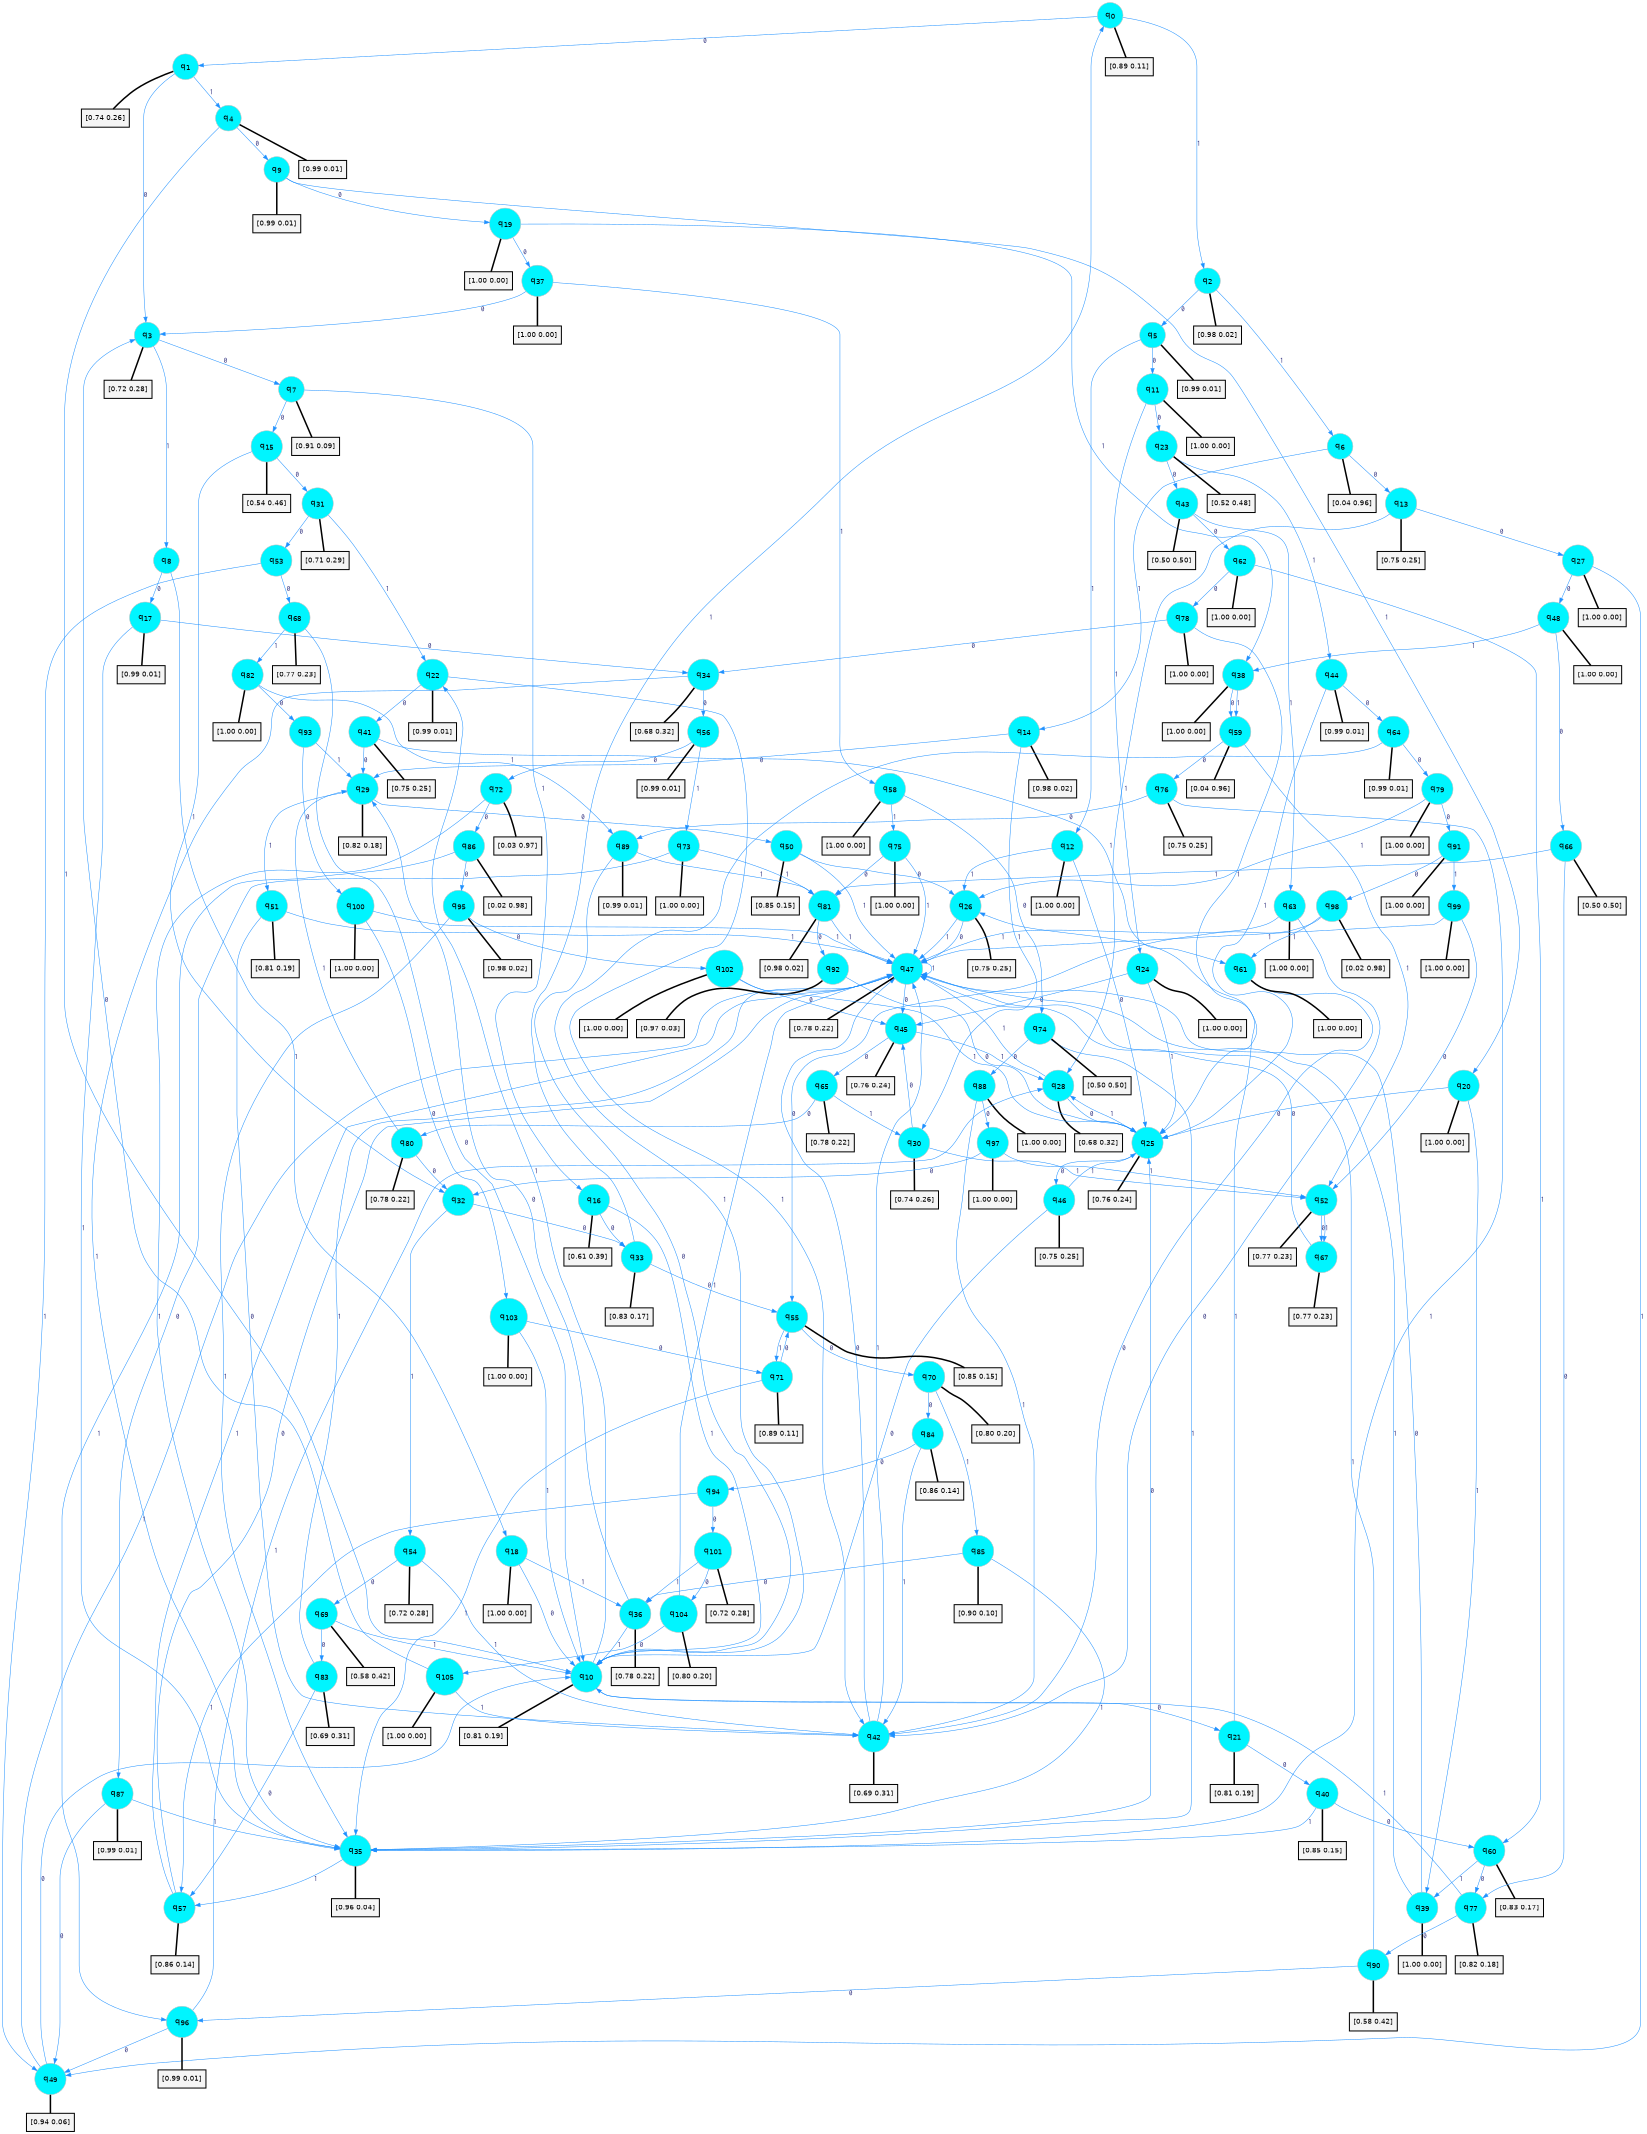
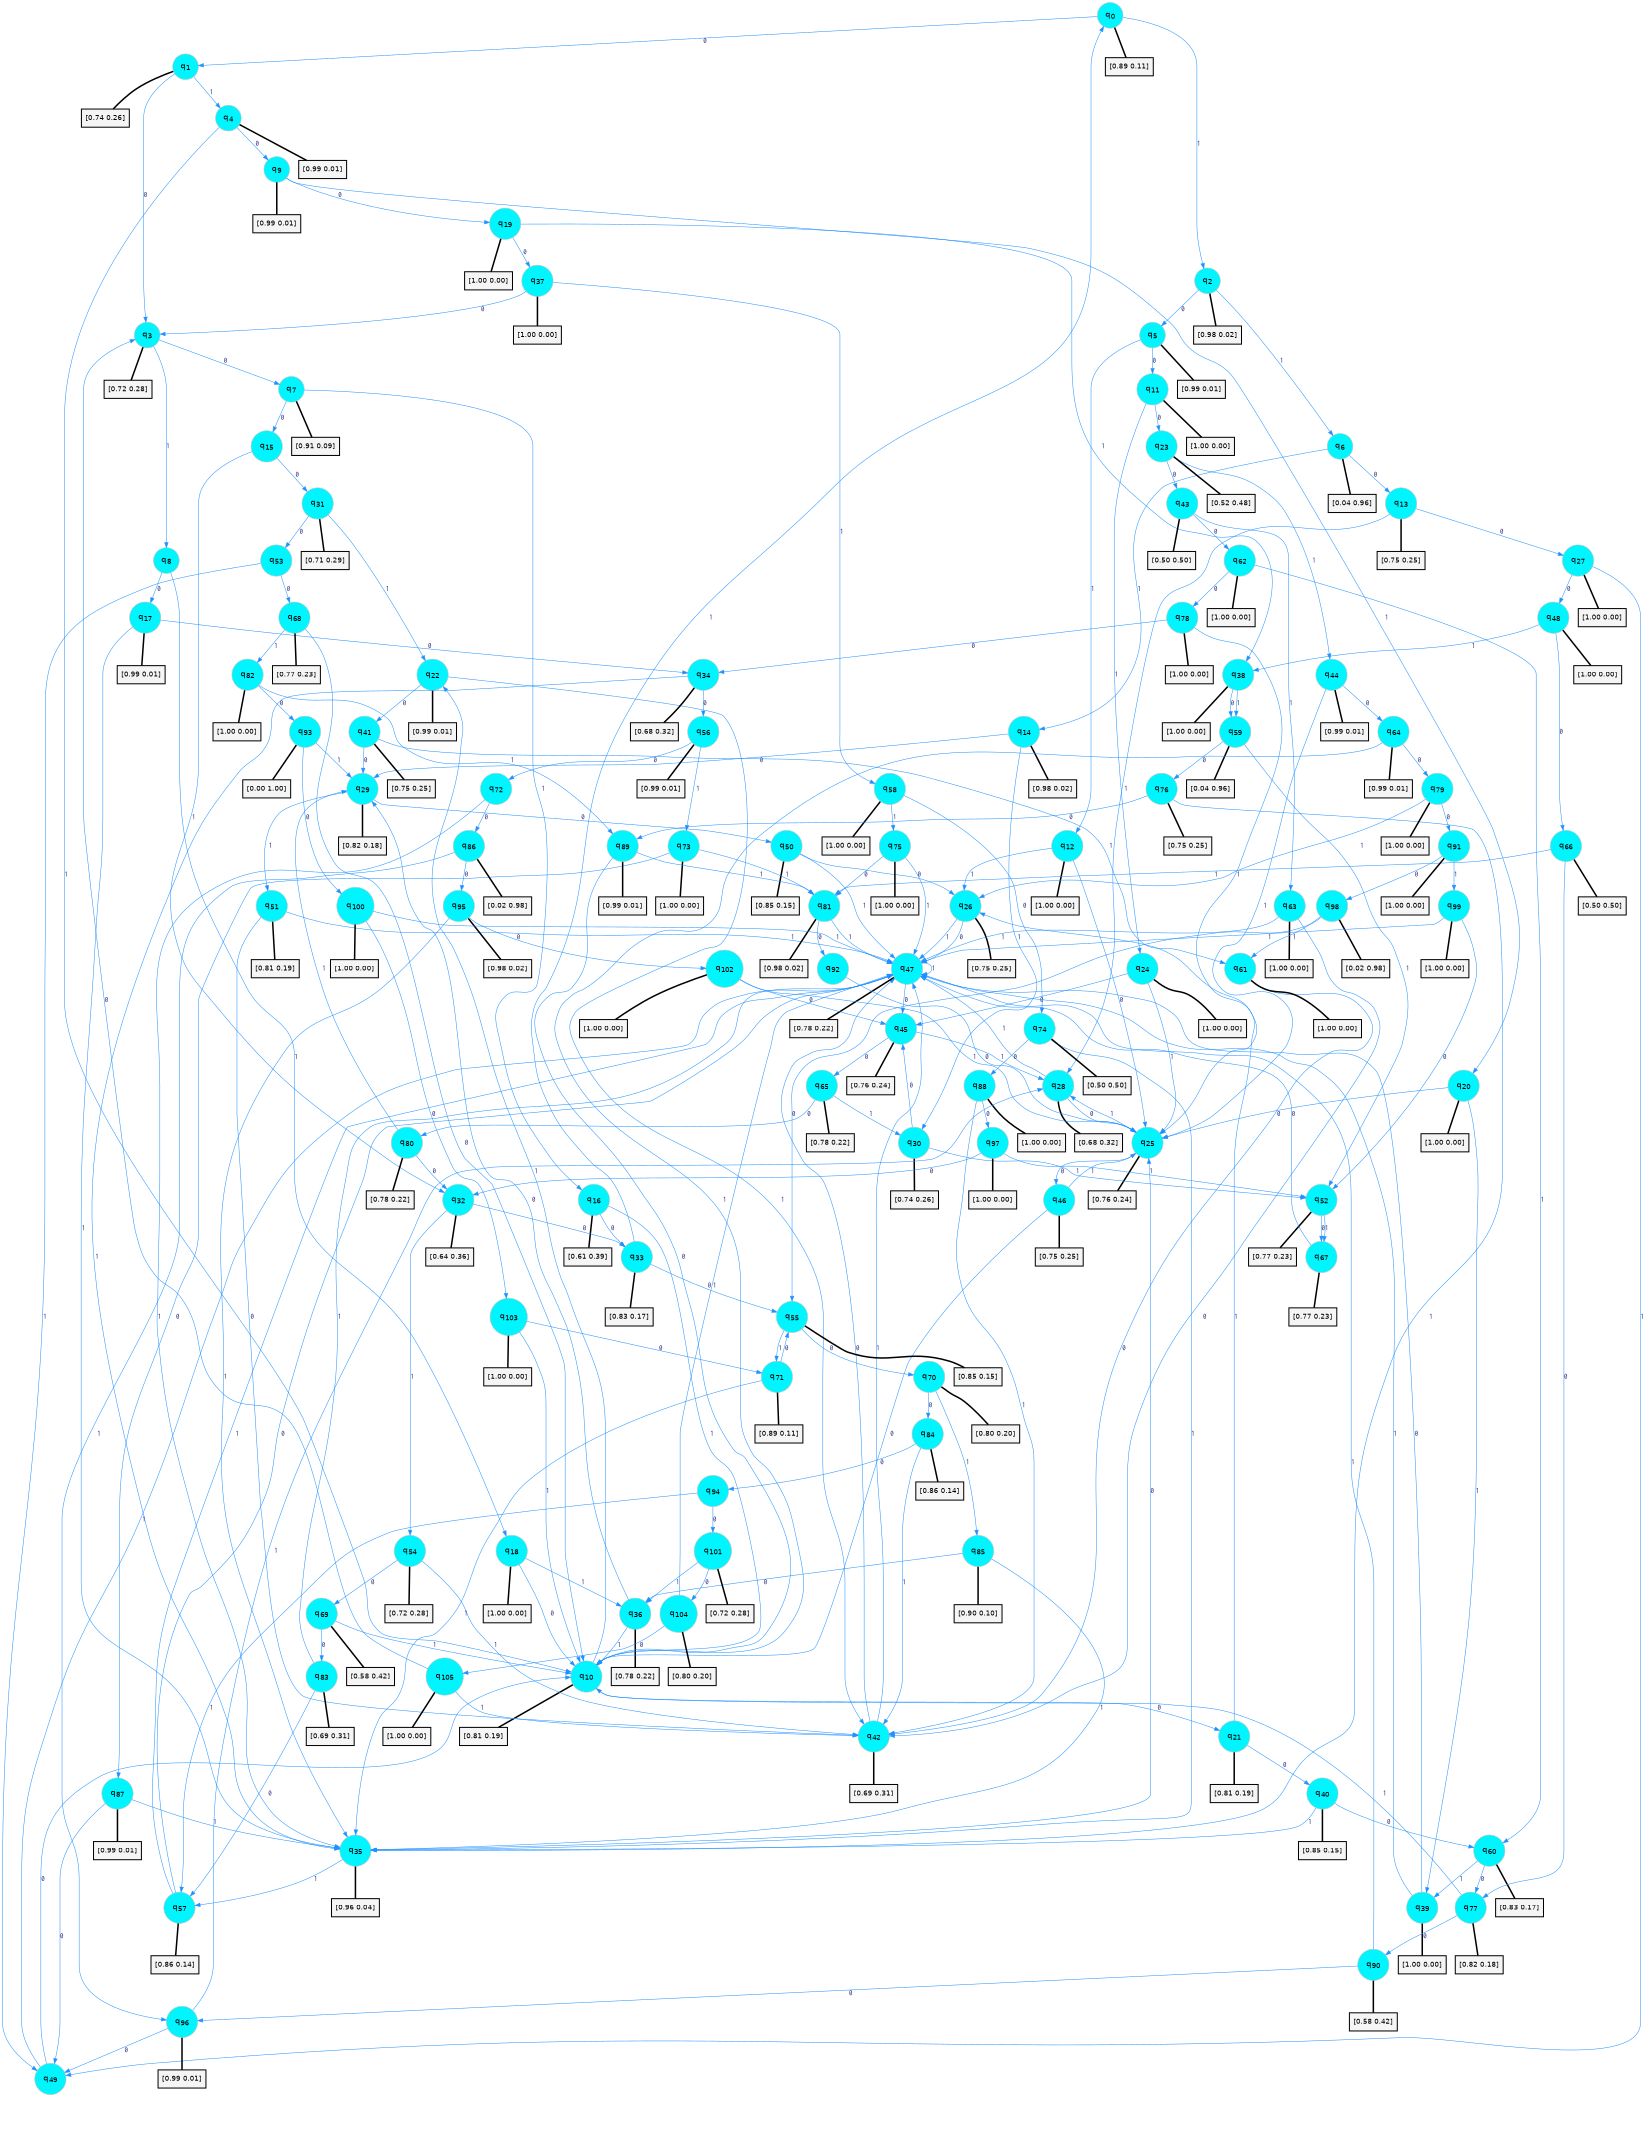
node "[0.54 0.46]": removed
node "[0.00 1.00]": added
node "[0.03 0.97]": removed
node "[0.97 0.03]": removed
node "[0.64 0.36]": added
node "[0.94 0.06]": removed
